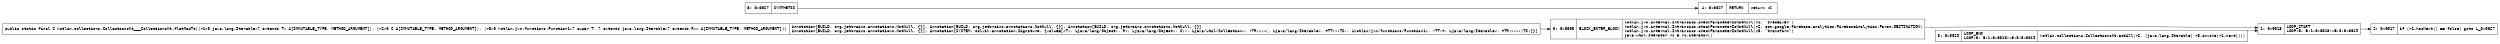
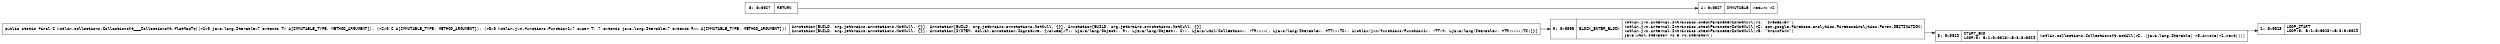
node "5: 0x0027": text "SYNTHETIC" -> "RETURN"
node "4: 0x0027": text "RETURN" -> "IMMUTABLE"
edge "0: 0x0000" -> "1: 0x0013": now "0: 0x0000" -> "3: 0x0019"
node "2: 0x0017": removed
node "3: 0x0019": text "LOOP_END" -> "START_END"
